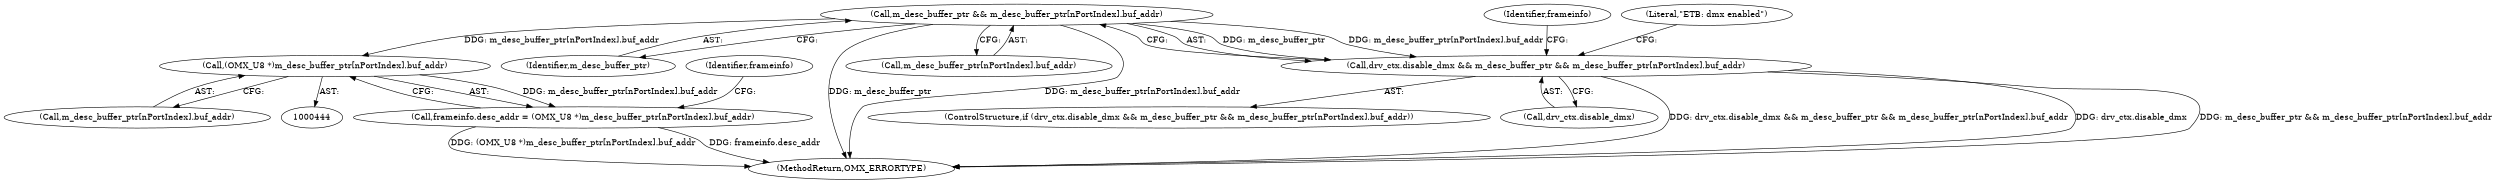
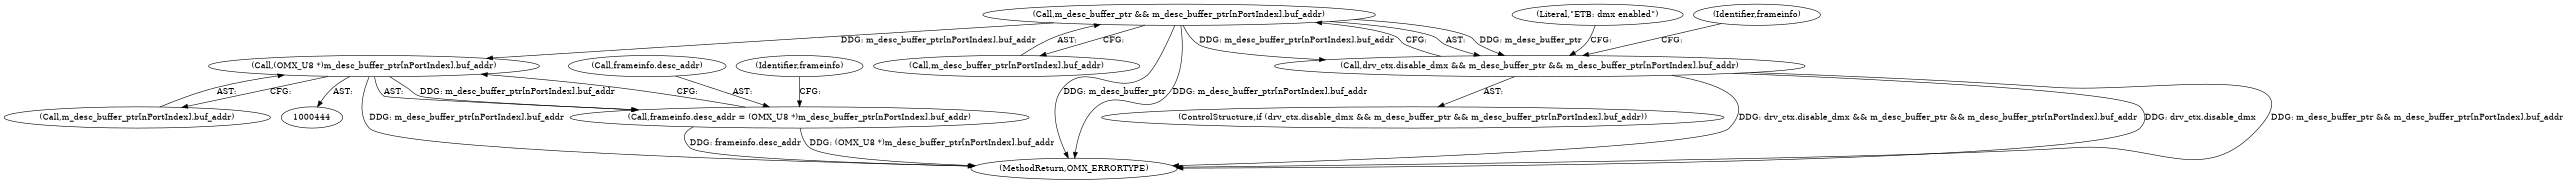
node "(Identifier,m_desc_buffer_ptr)": removed
node "(Call,frameinfo.desc_addr)": added
node "(Call,drv_ctx.disable_dmx)": removed
edge "(Call,(OMX_U8 *)m_desc_buffer_ptr[nPortIndex].buf_addr)" -> "(MethodReturn,OMX_ERRORTYPE)": added, label "DDG: m_desc_buffer_ptr[nPortIndex].buf_addr"
